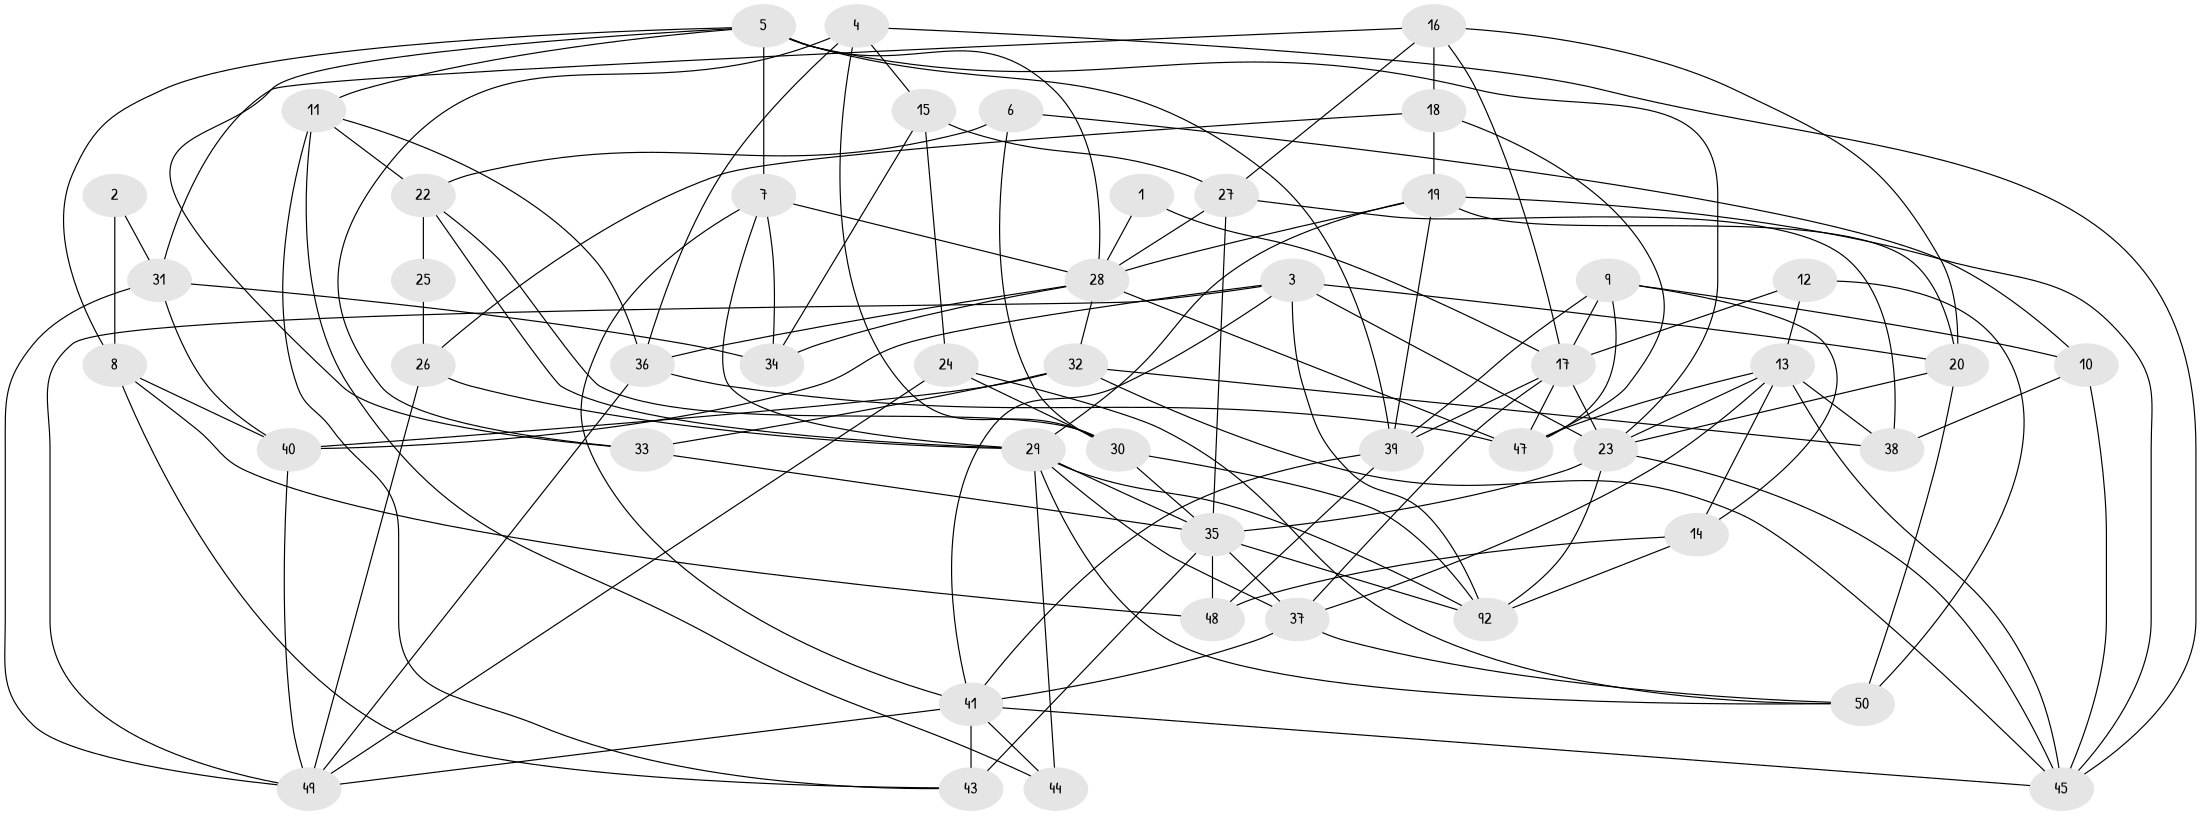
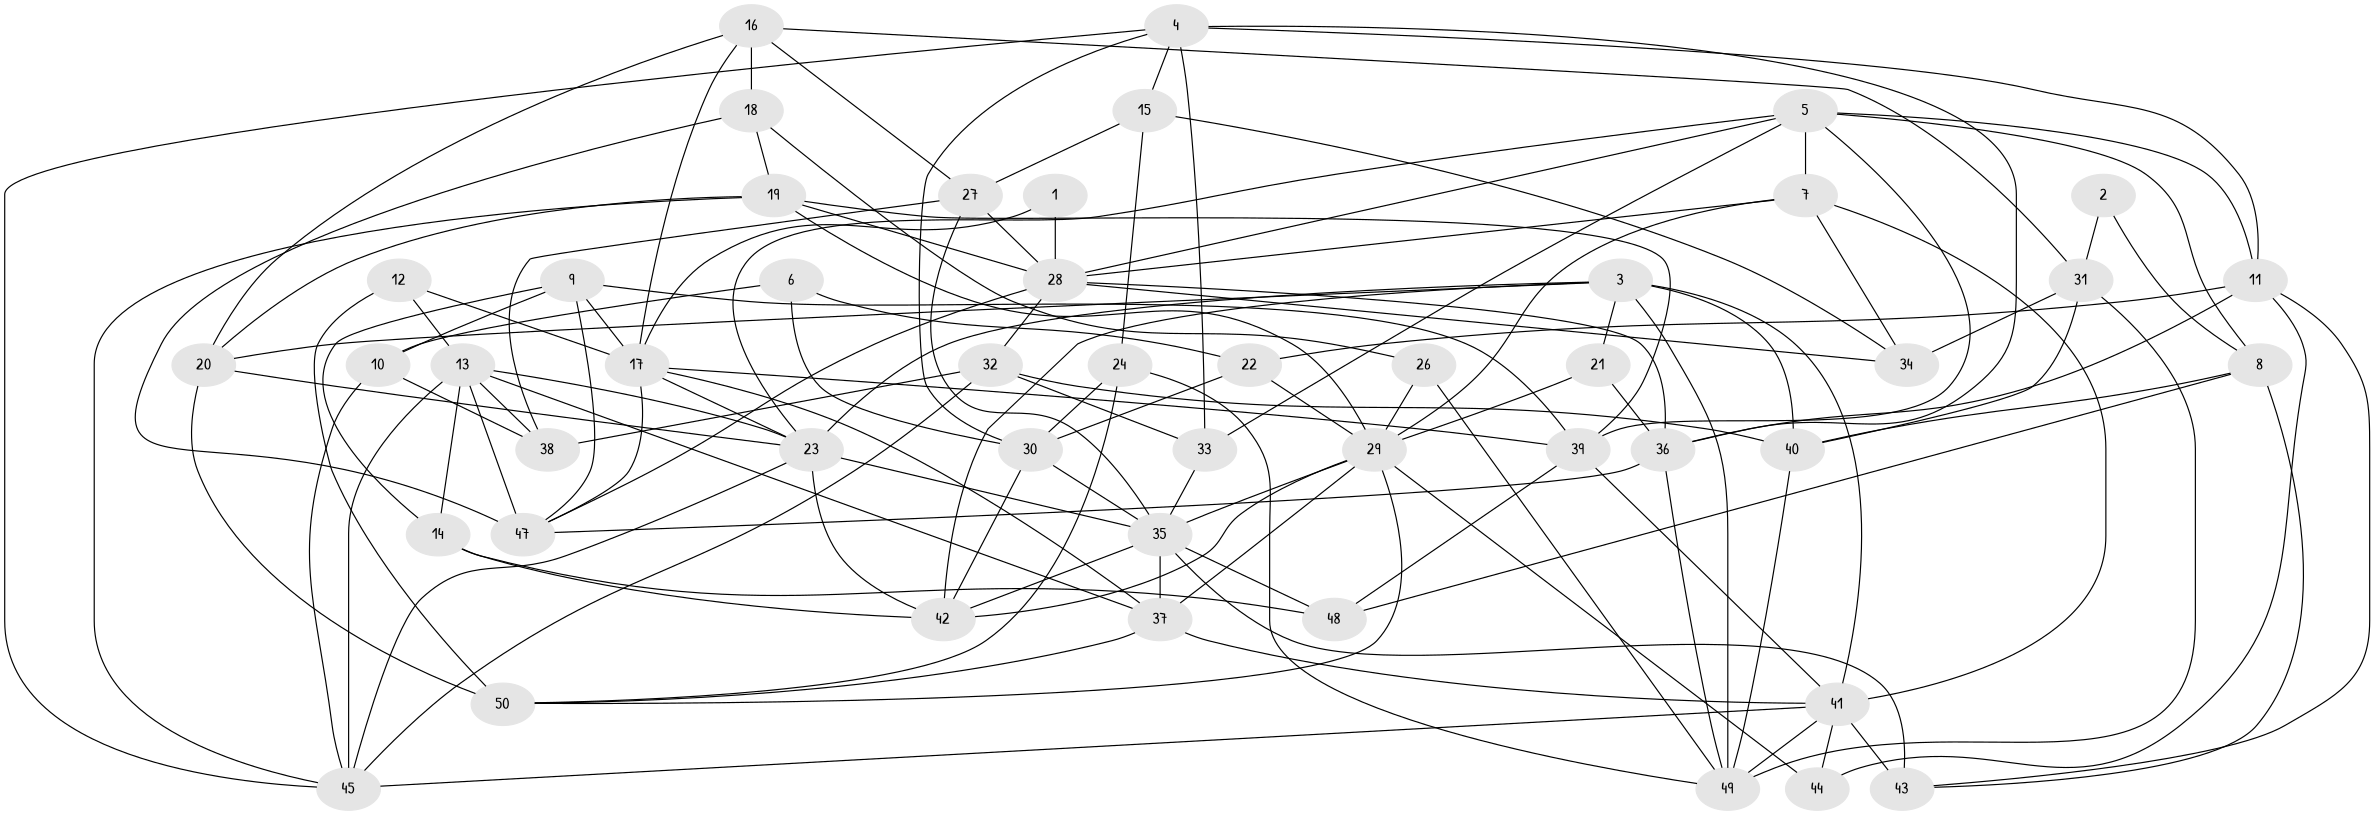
edge "4" -- "11": added
node "25": removed
node "21": added
node "92": label "92" -> "42"
